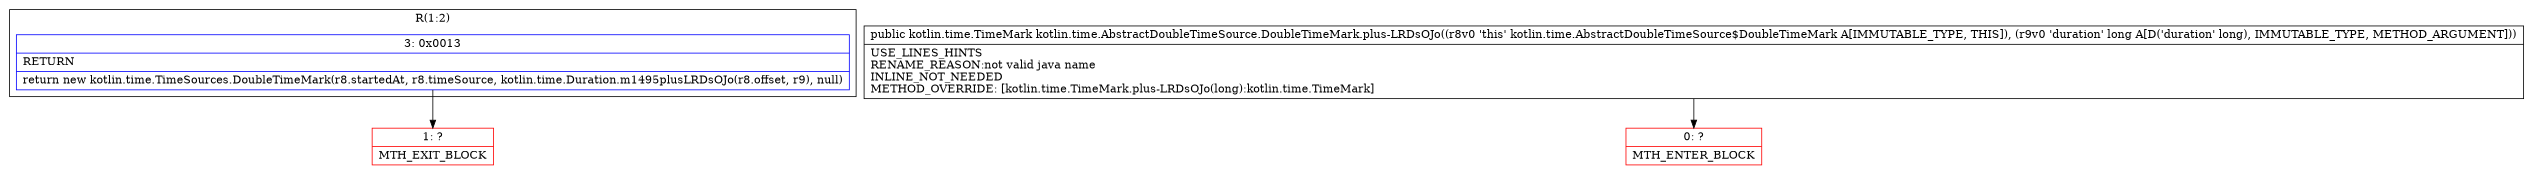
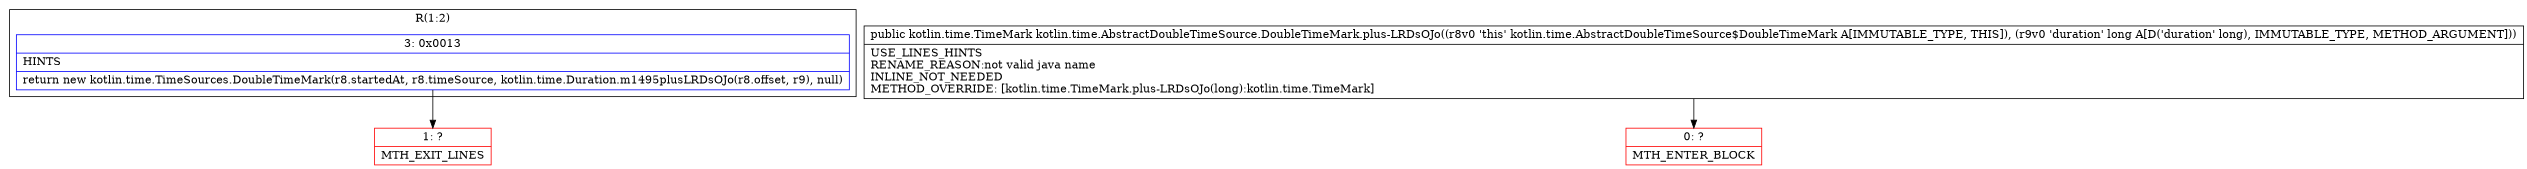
node "3: 0x0013": text "RETURN" -> "HINTS"
node "1: ?": text "MTH_EXIT_BLOCK" -> "MTH_EXIT_LINES"
